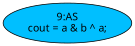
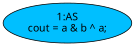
node "9:AS cout = a & b ^ a;": label "9:AS cout = a & b ^ a;" -> "1:AS cout = a & b ^ a;"
